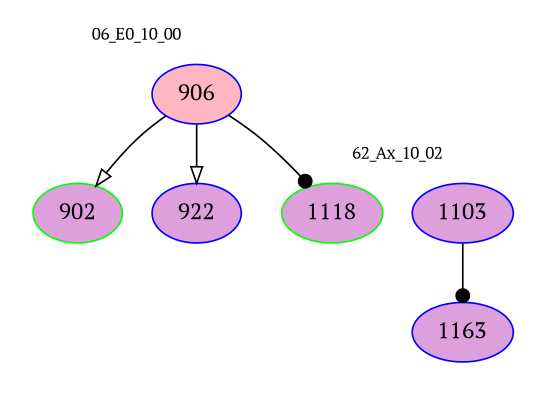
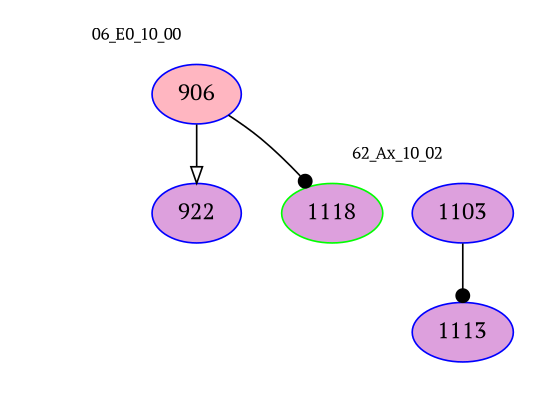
node "902": removed
node "1163": label "1163" -> "1113"
